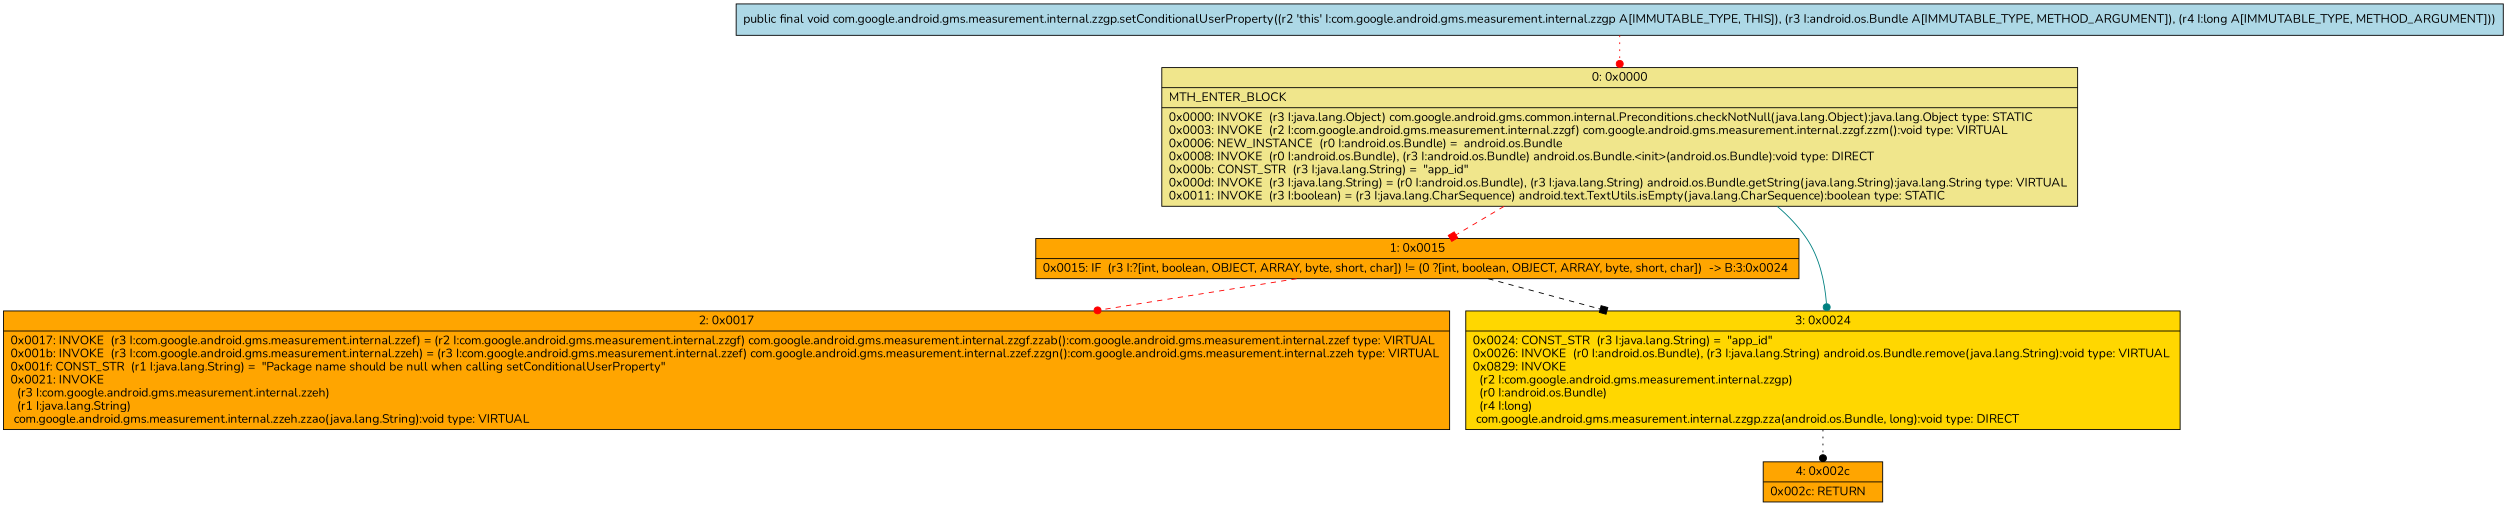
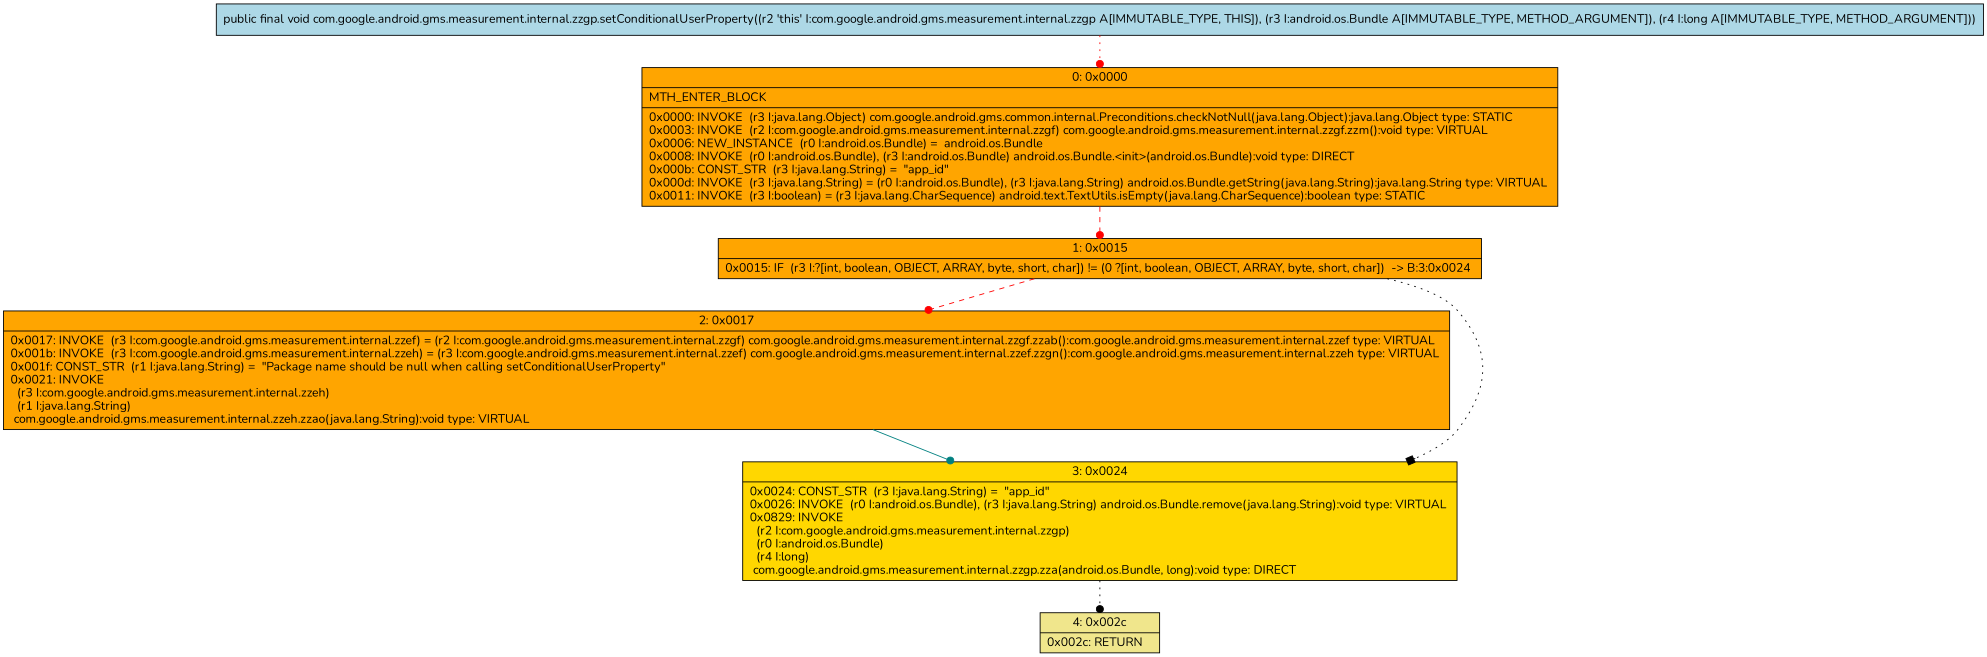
node "0: 0x0000": fillcolor khaki -> orange
edge "0: 0x0000" -> "1: 0x0015": arrowhead box -> dot
edge "0: 0x0000" -> "3: 0x0024": now "2: 0x0017" -> "3: 0x0024"
edge "1: 0x0015" -> "3: 0x0024": style dashed -> dotted
node "4: 0x002c": fillcolor orange -> khaki
